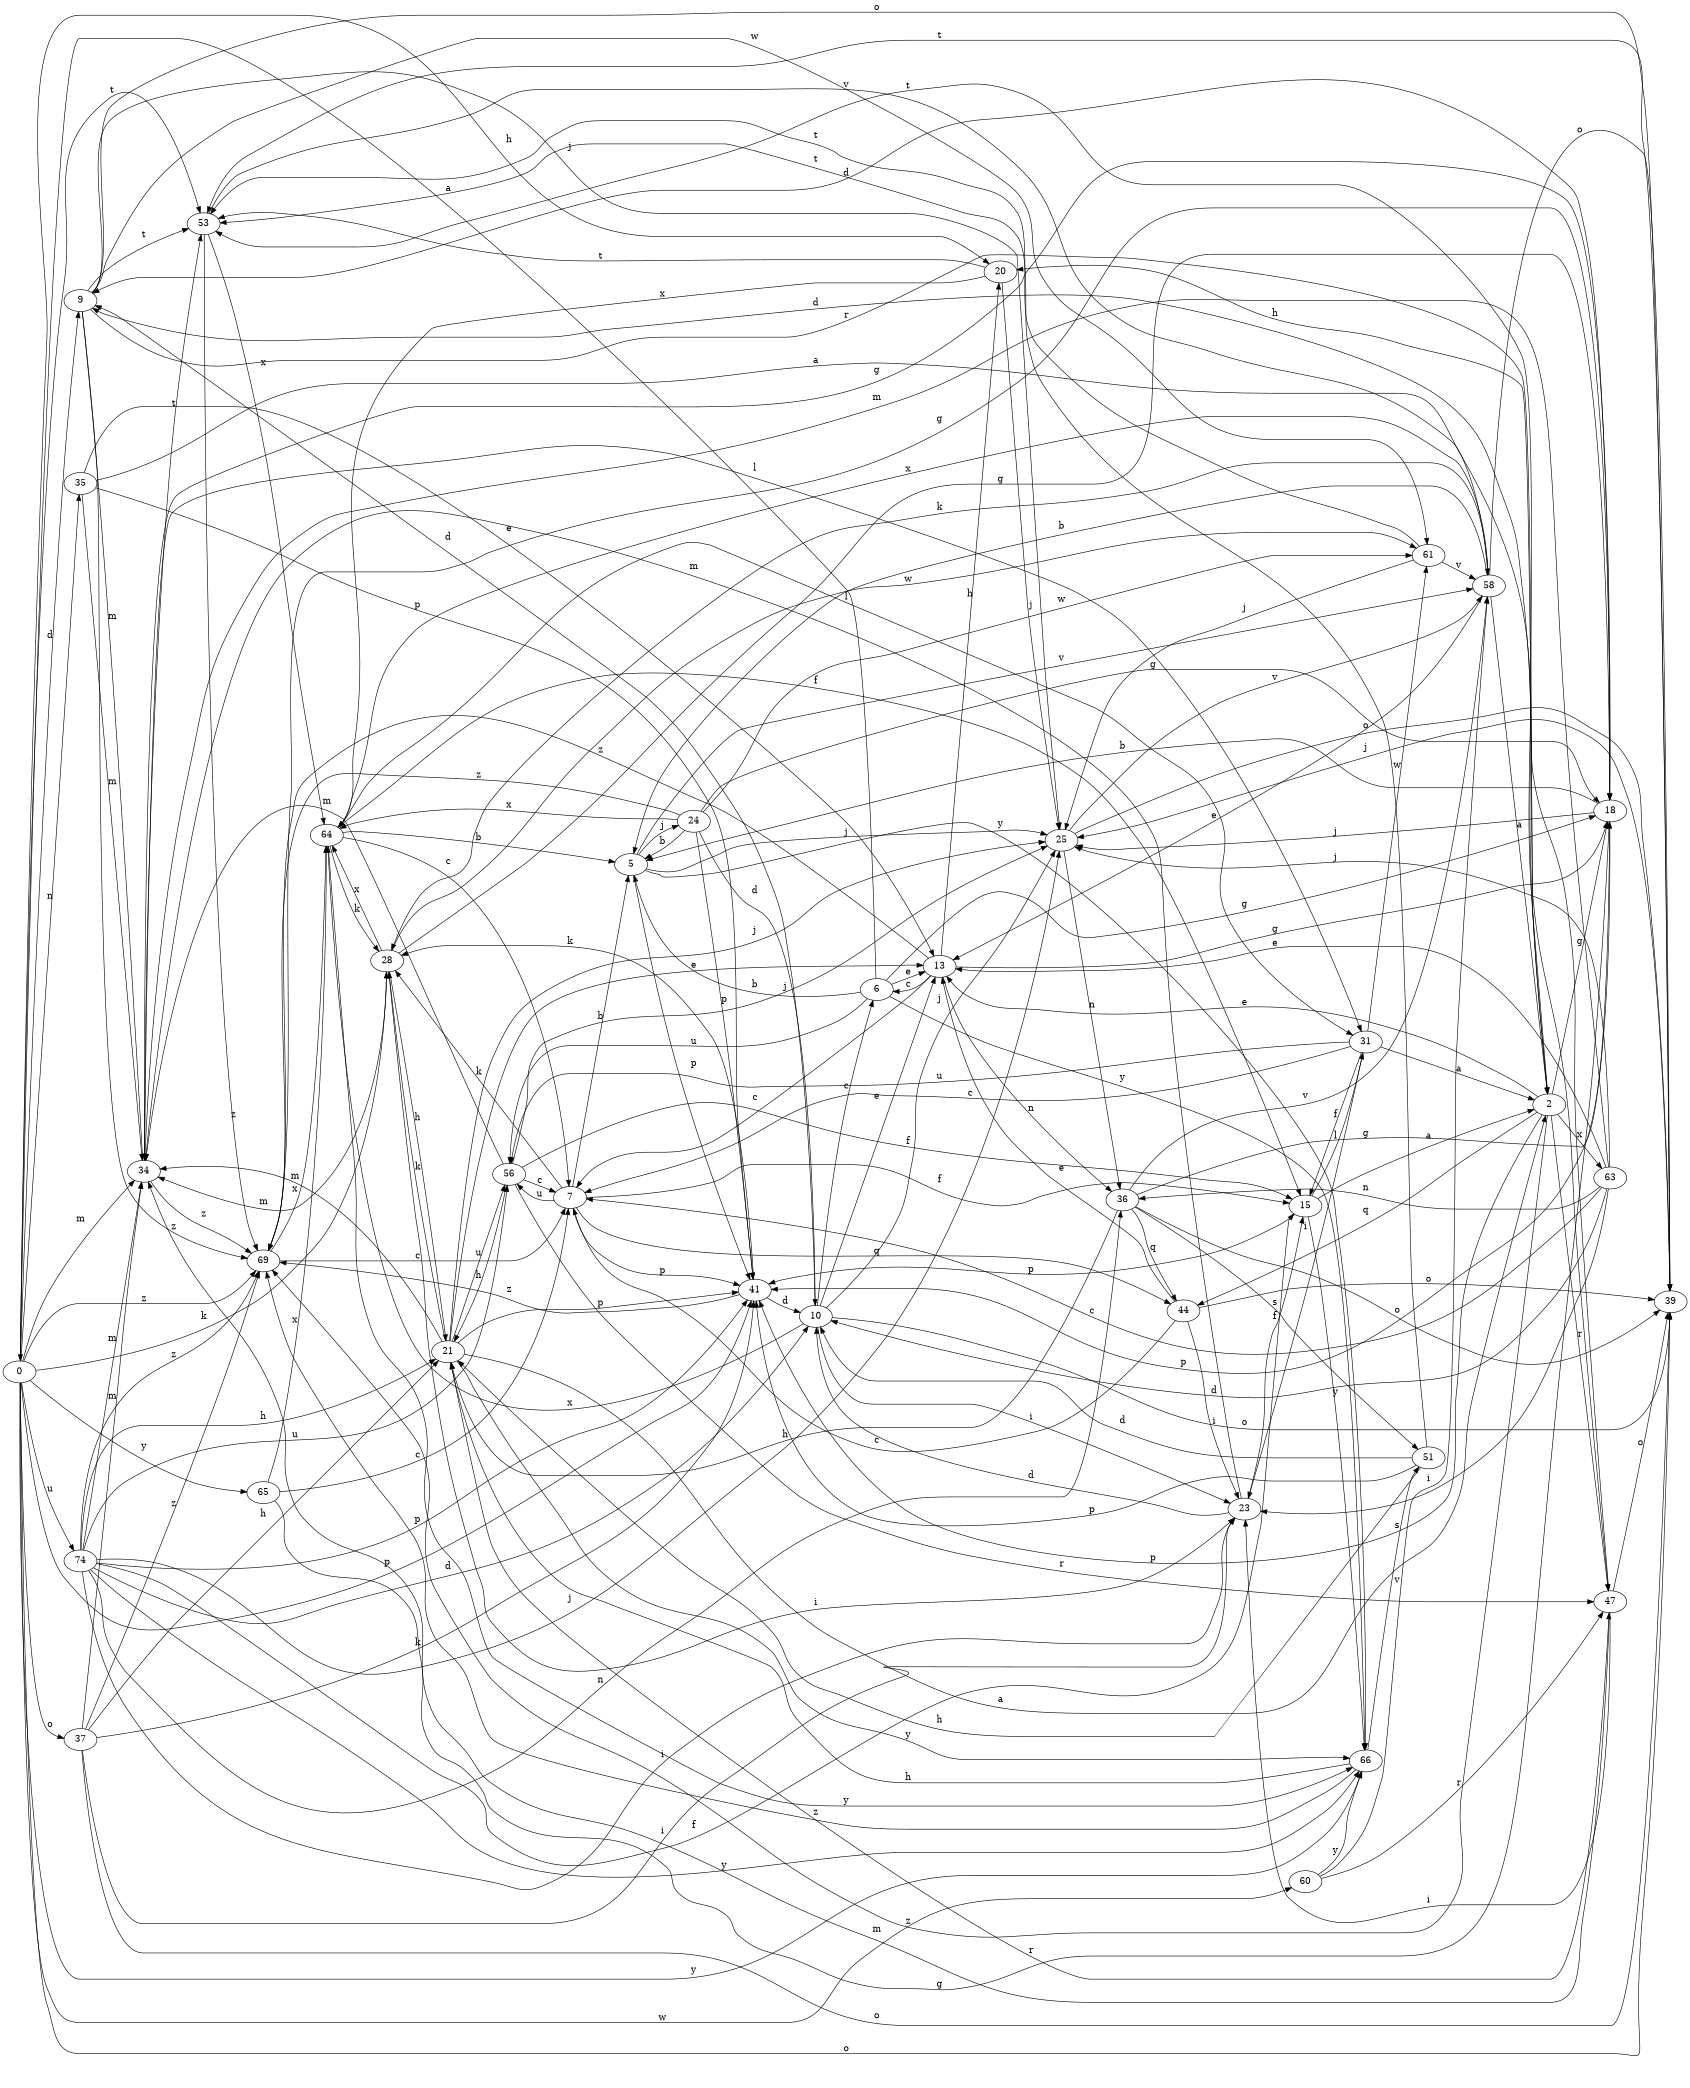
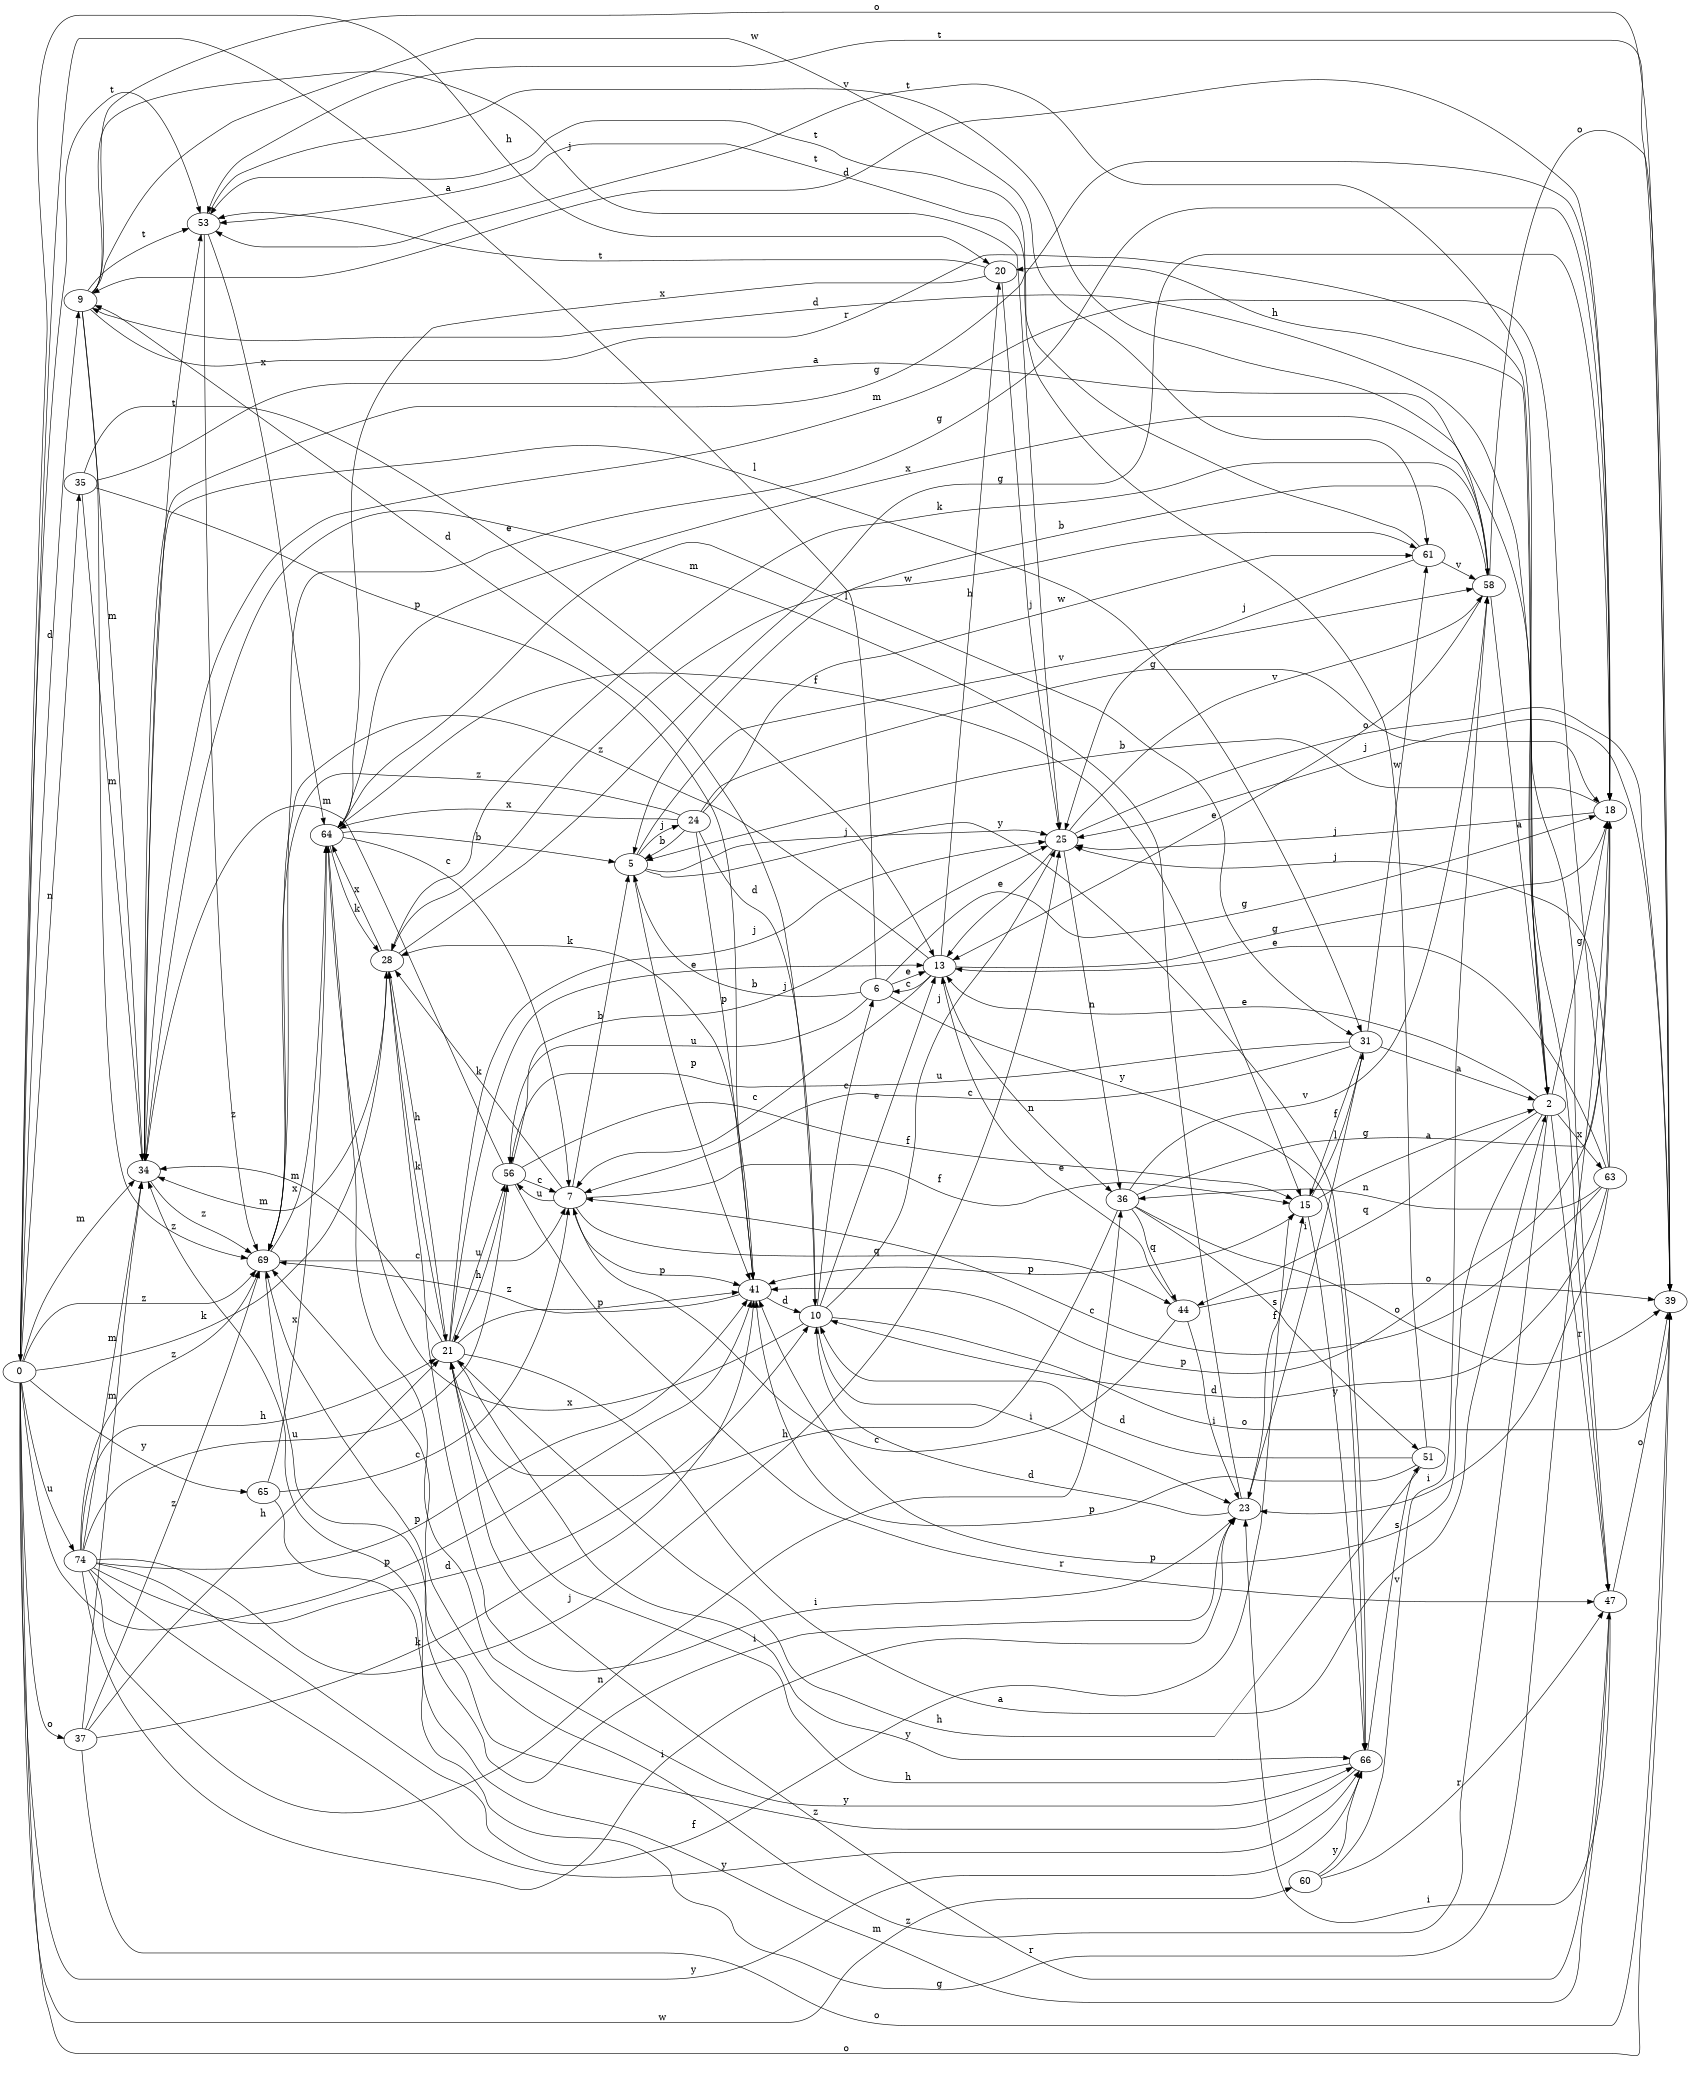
edge "25" -> "13": added, label "e"
edge "37" -> "23": now "69" -> "23"
